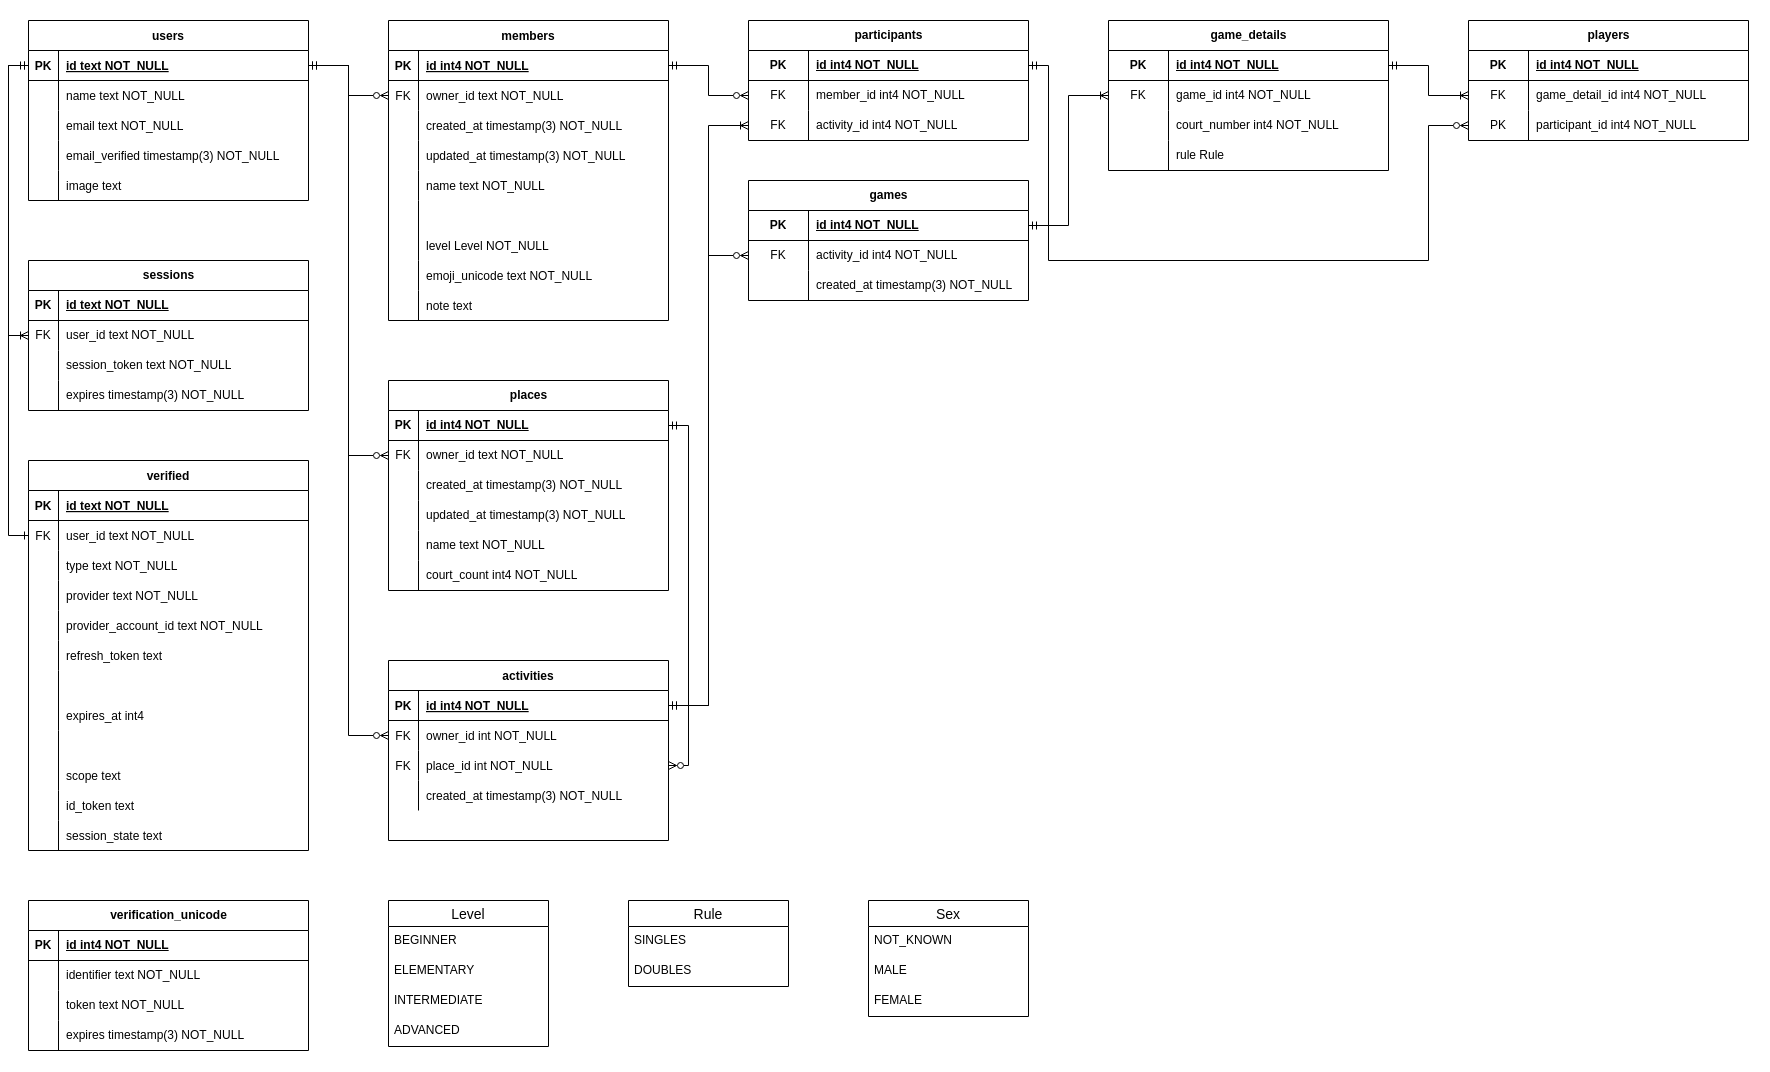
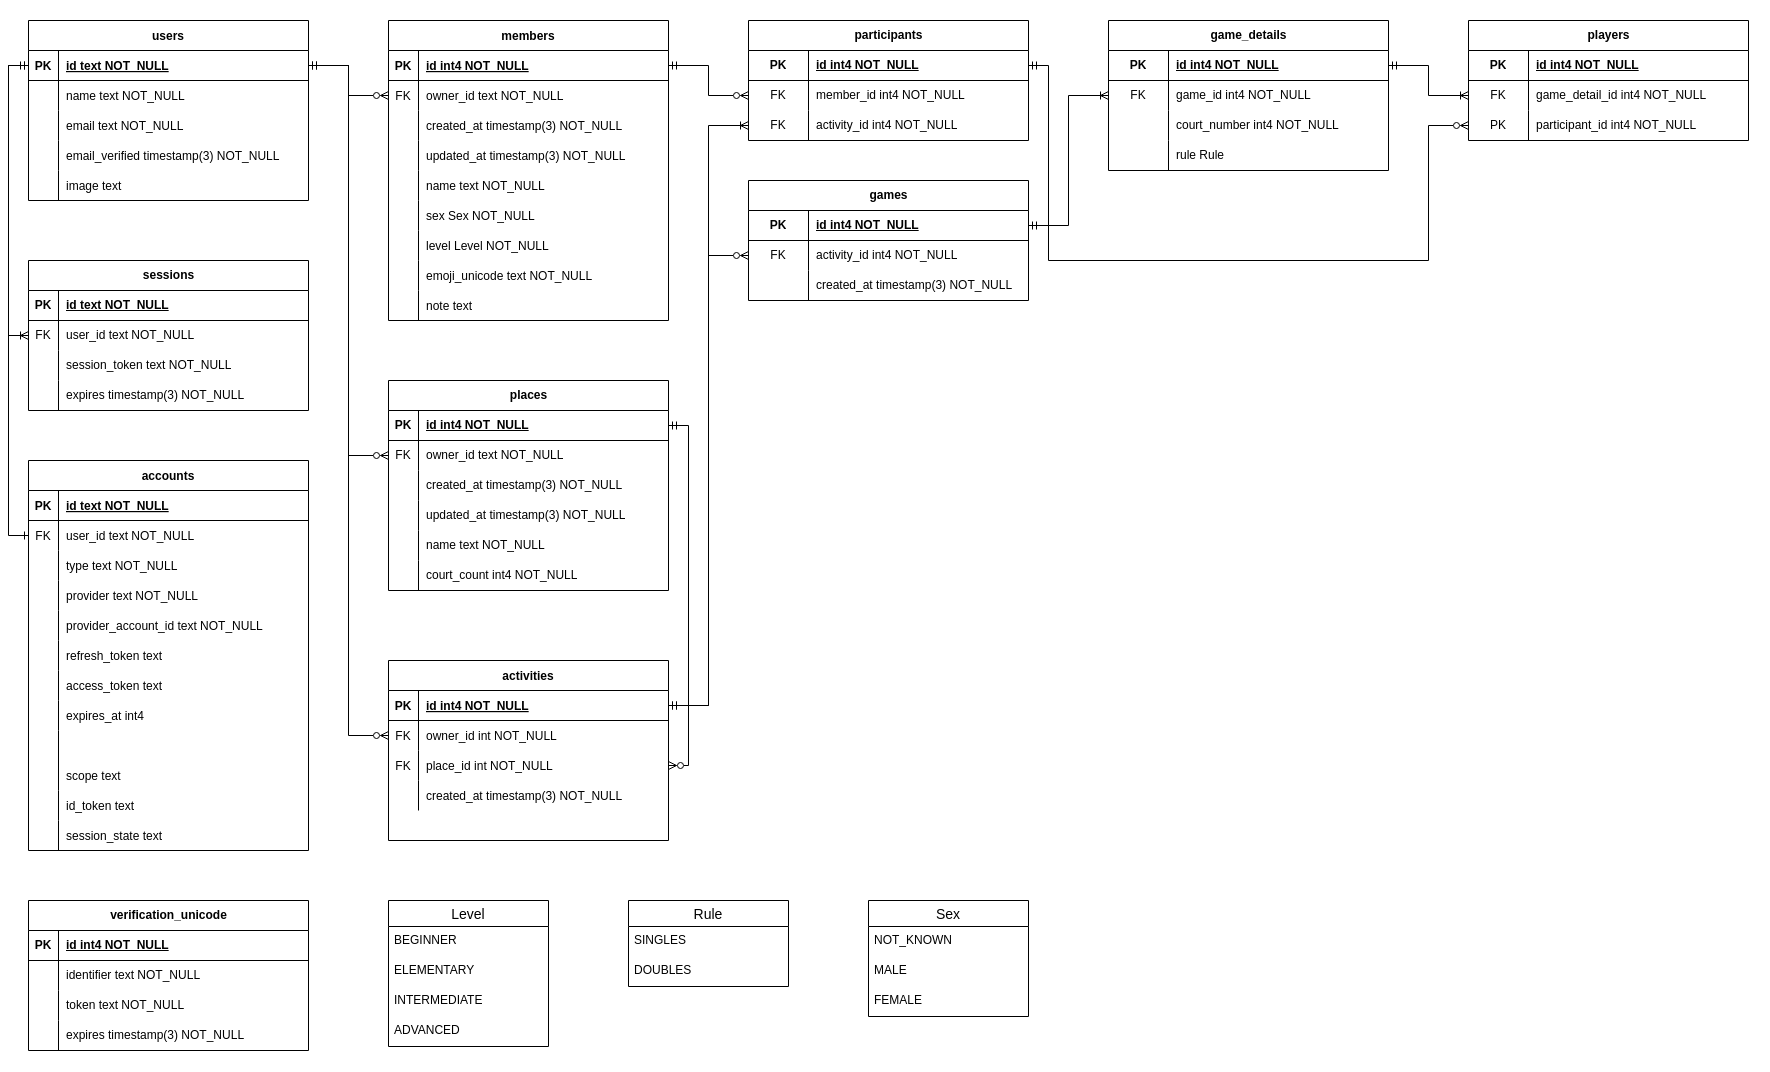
node "sex Sex NOT_NULL": added
node "verified": label "verified" -> "accounts"
node "access_token text": added
